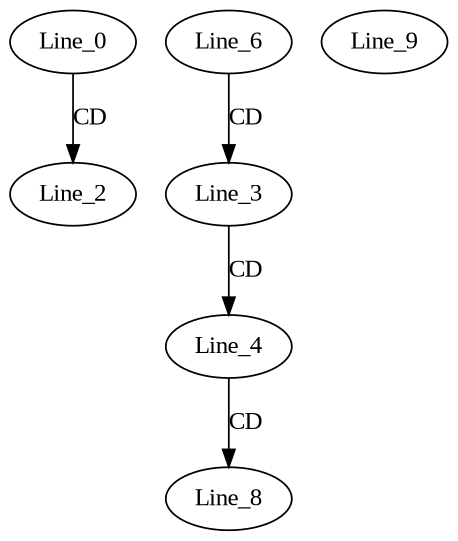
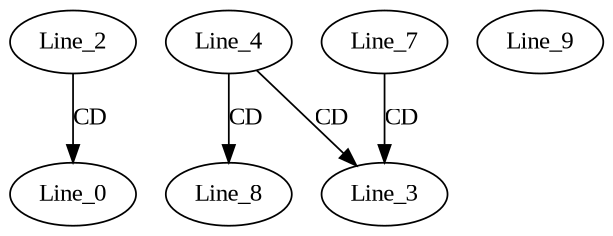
node "Line_6": label "Line_6" -> "Line_7"
edge "Line_0" -> "Line_2": reversed
edge "Line_3" -> "Line_4": reversed
